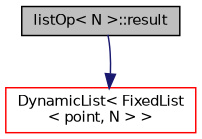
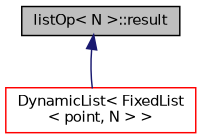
edge "listOp< N >::result" -> "DynamicList< FixedList < point, N > >": reversed
